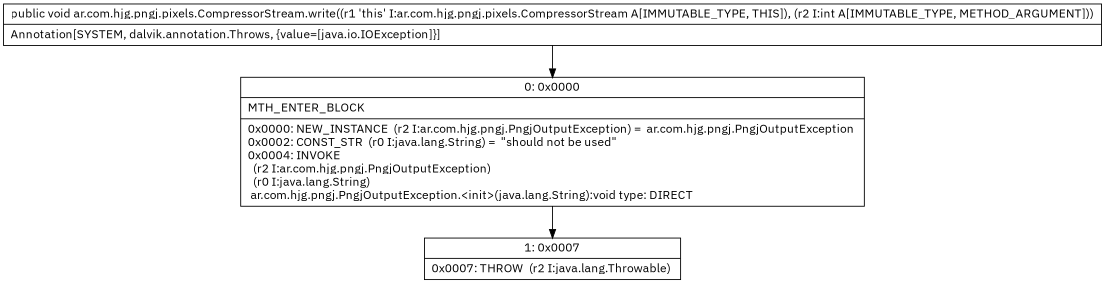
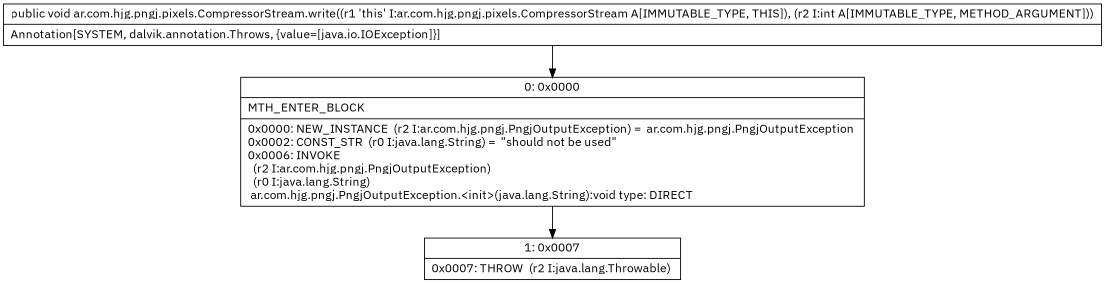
node "0: 0x0000": text "0x0004: INVOKE" -> "0x0006: INVOKE"
